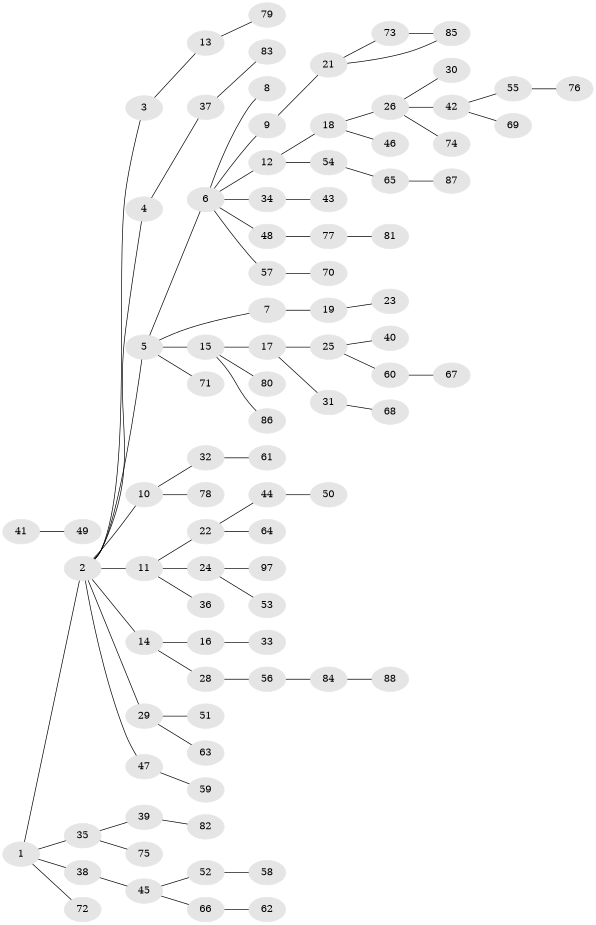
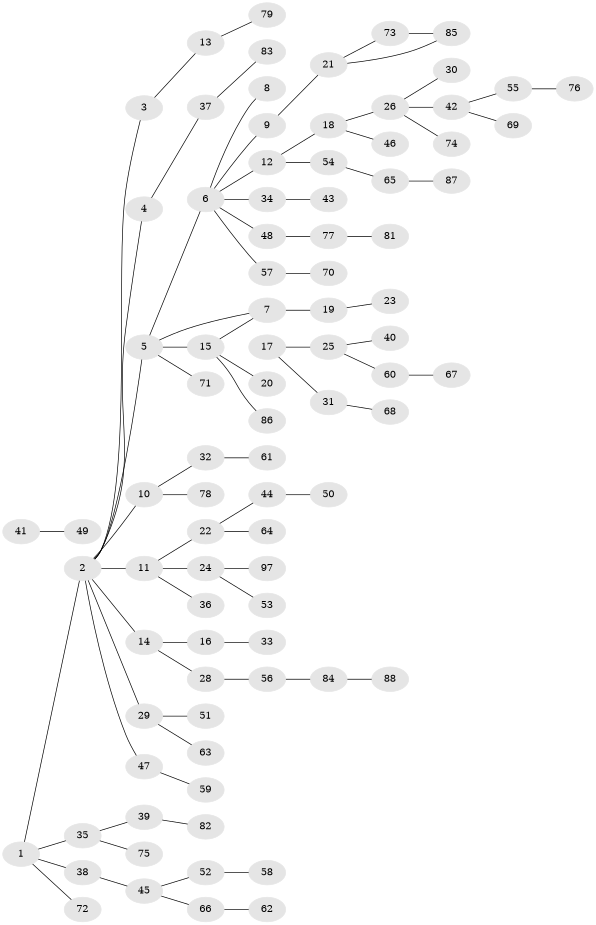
edge "15" -- "17": now "15" -- "7"
node "80": label "80" -> "20"
